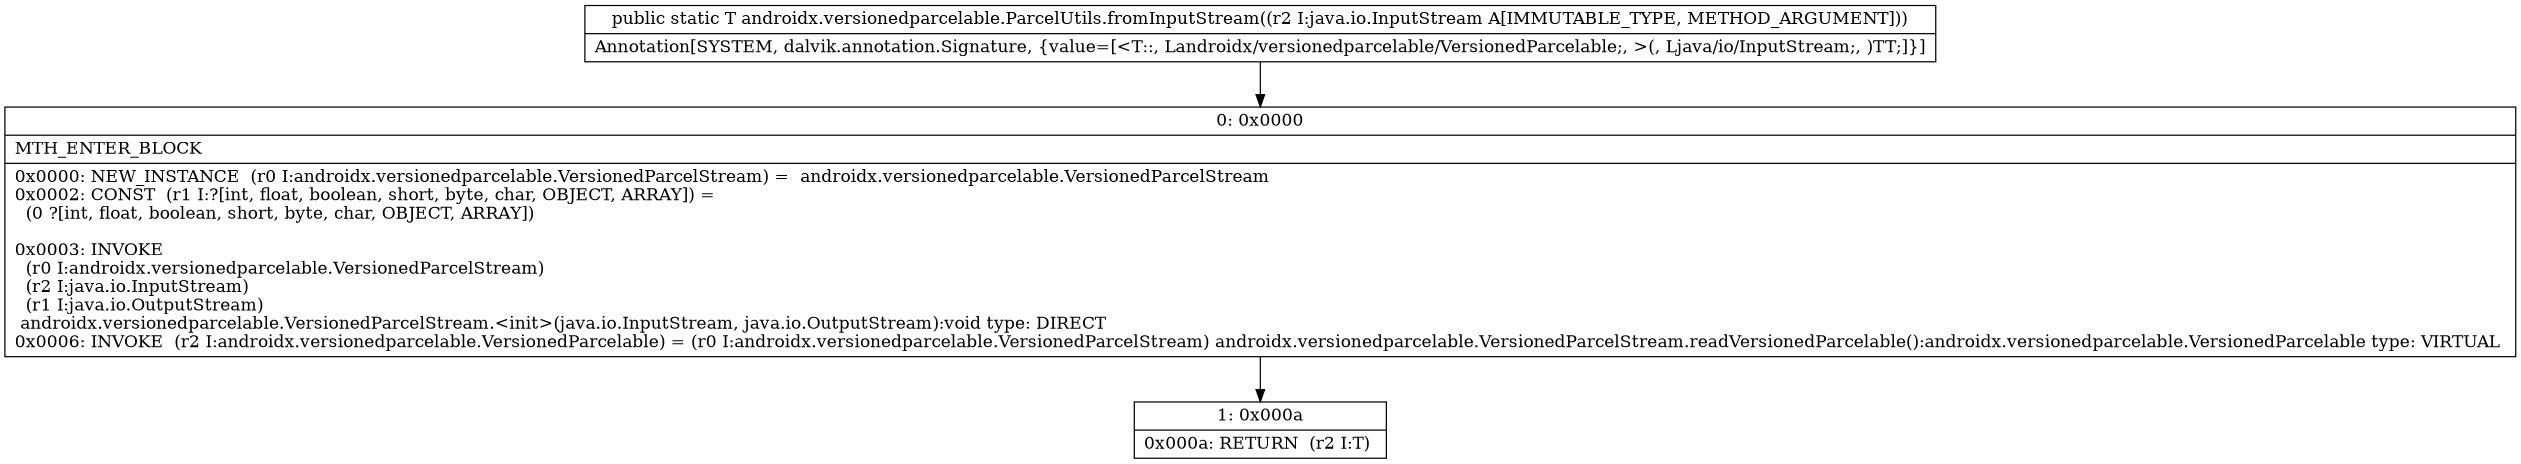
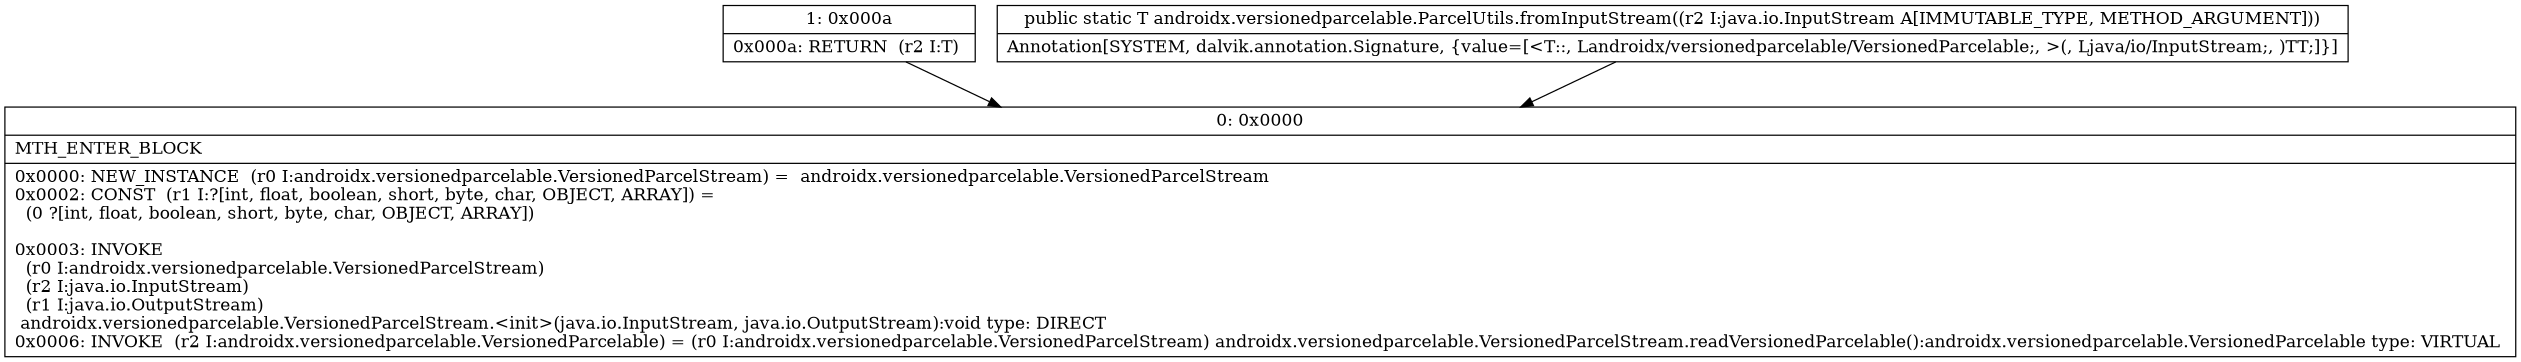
edge "0: 0x0000" -> "1: 0x000a": reversed
